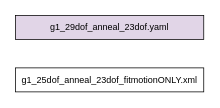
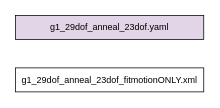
node "g1_25dof_anneal_23dof_fitmotionONLY.xml": label "g1_25dof_anneal_23dof_fitmotionONLY.xml" -> "g1_29dof_anneal_23dof_fitmotionONLY.xml"
